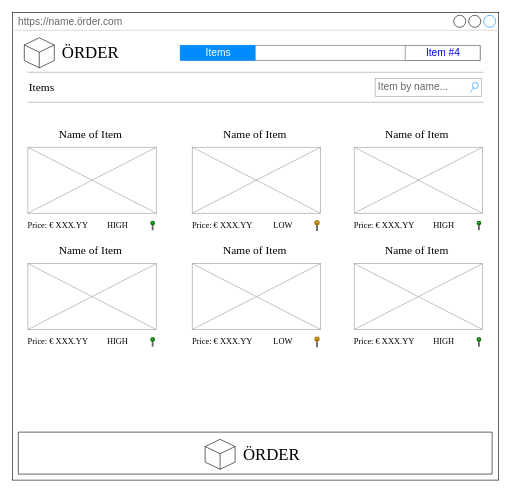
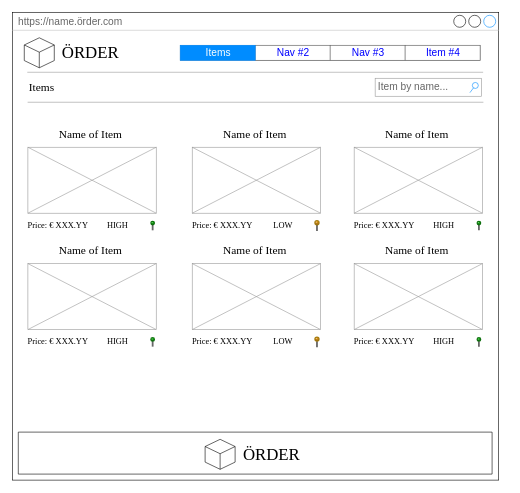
node "Nav #2": added
node "Nav #3": added
